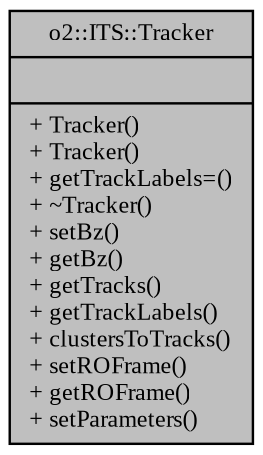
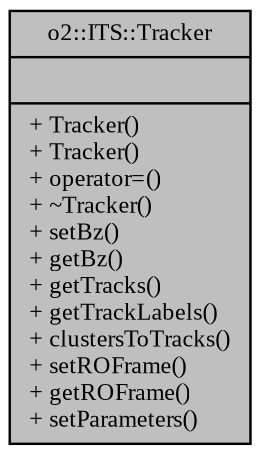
node "o2::ITS::Tracker": text "+ getTrackLabels=()" -> "+ operator=()"
